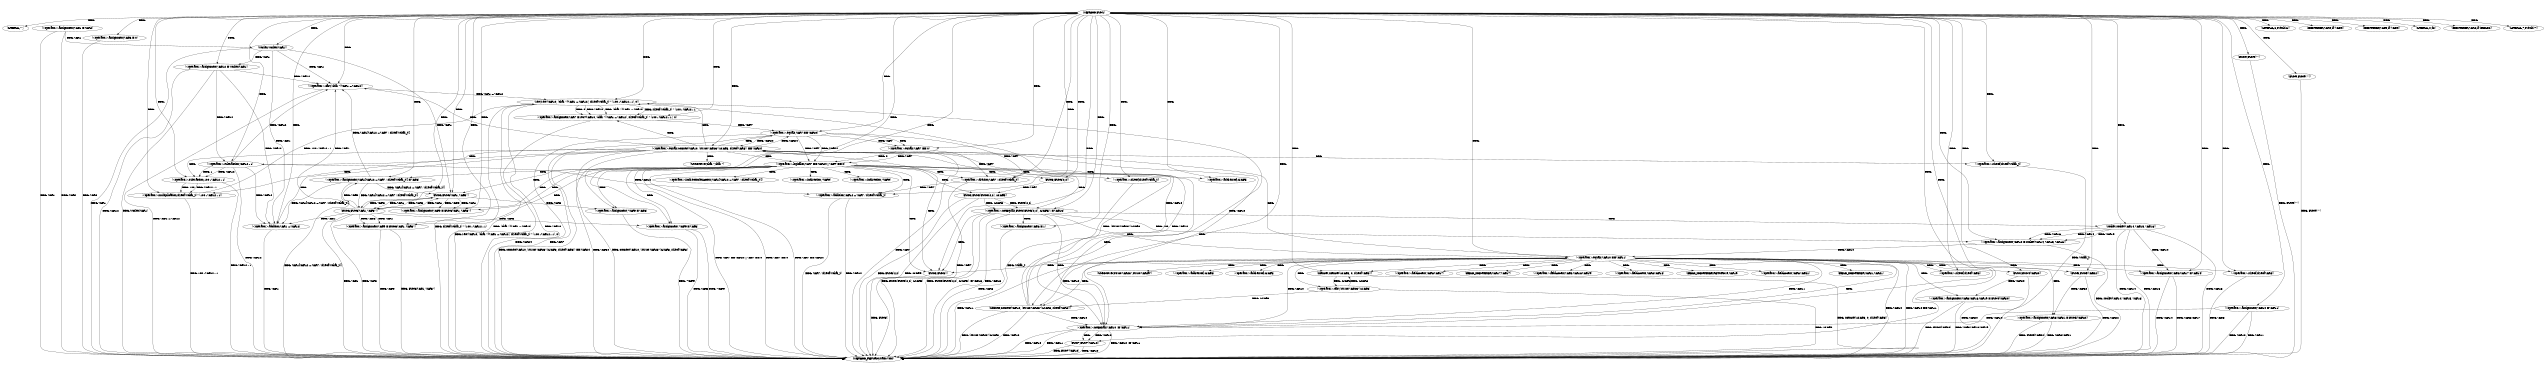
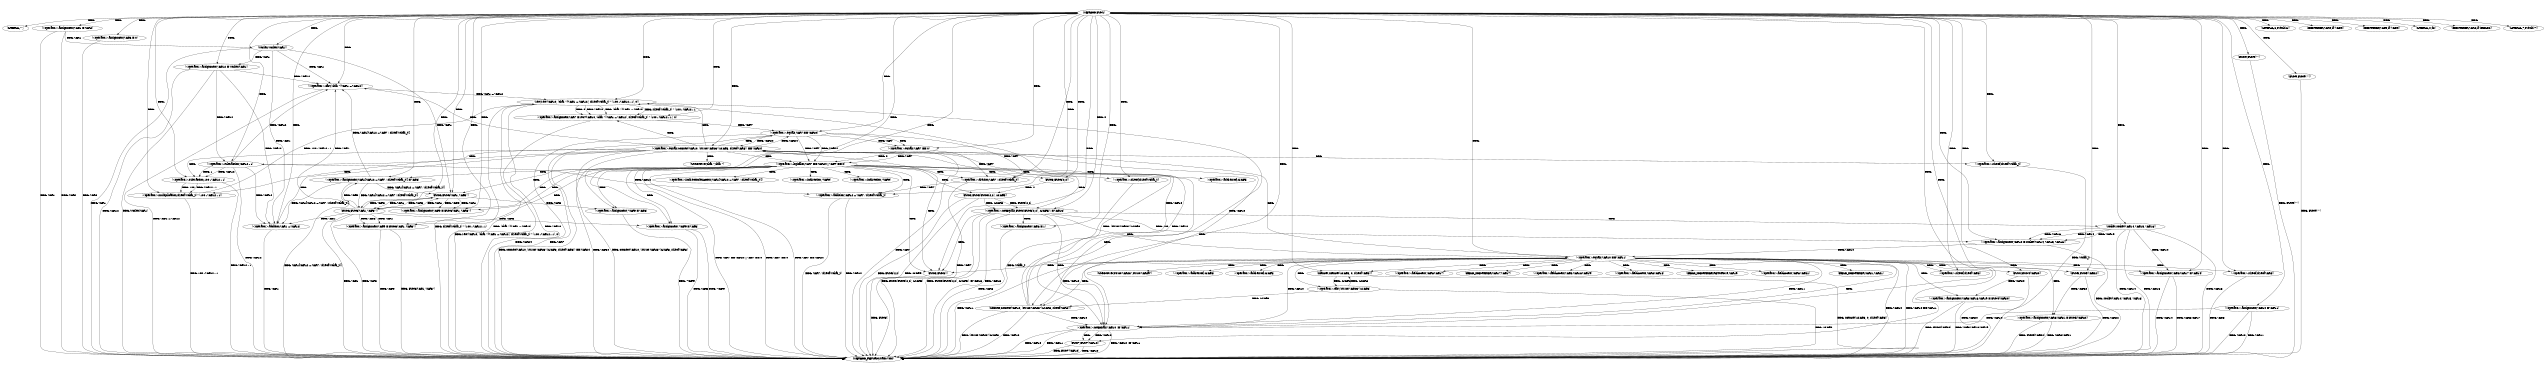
edge "(METHOD,FUN1)" -> "(<operator>.addressOf,&VAR5)": now "(METHOD,FUN1)" -> "(<operator>.assignment,VAR1 = VAR2)"
edge "(METHOD,FUN1)" -> "(<operator>.notEquals,FUN2(FUN3(2,2), &VAR5) != VAR13)": label "DDG: " -> "DDG: 0"
edge "(FUN3,FUN3(2,2))" -> "(FUN2,FUN2(FUN3(2,2), &VAR5))": label "DDG: VAR7" -> "DDG: 2"
